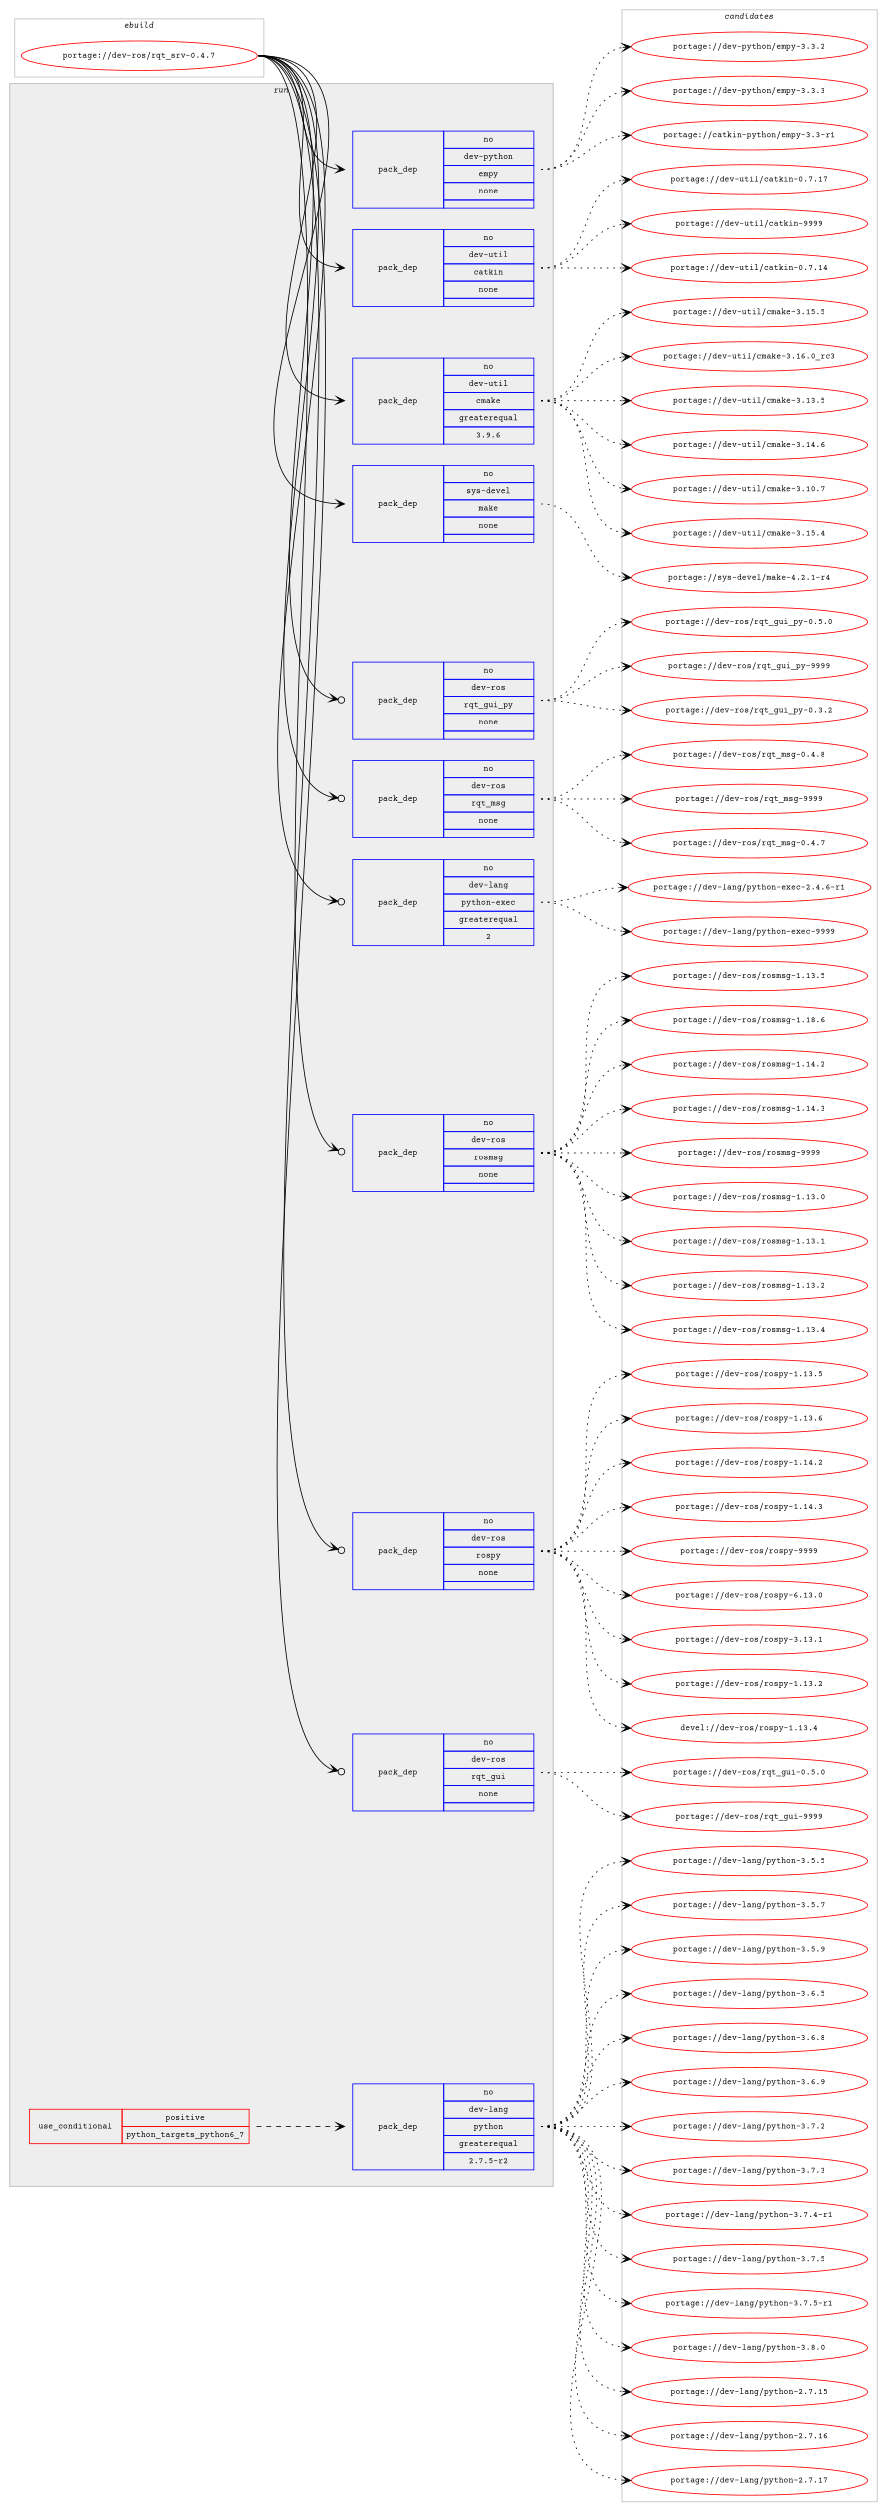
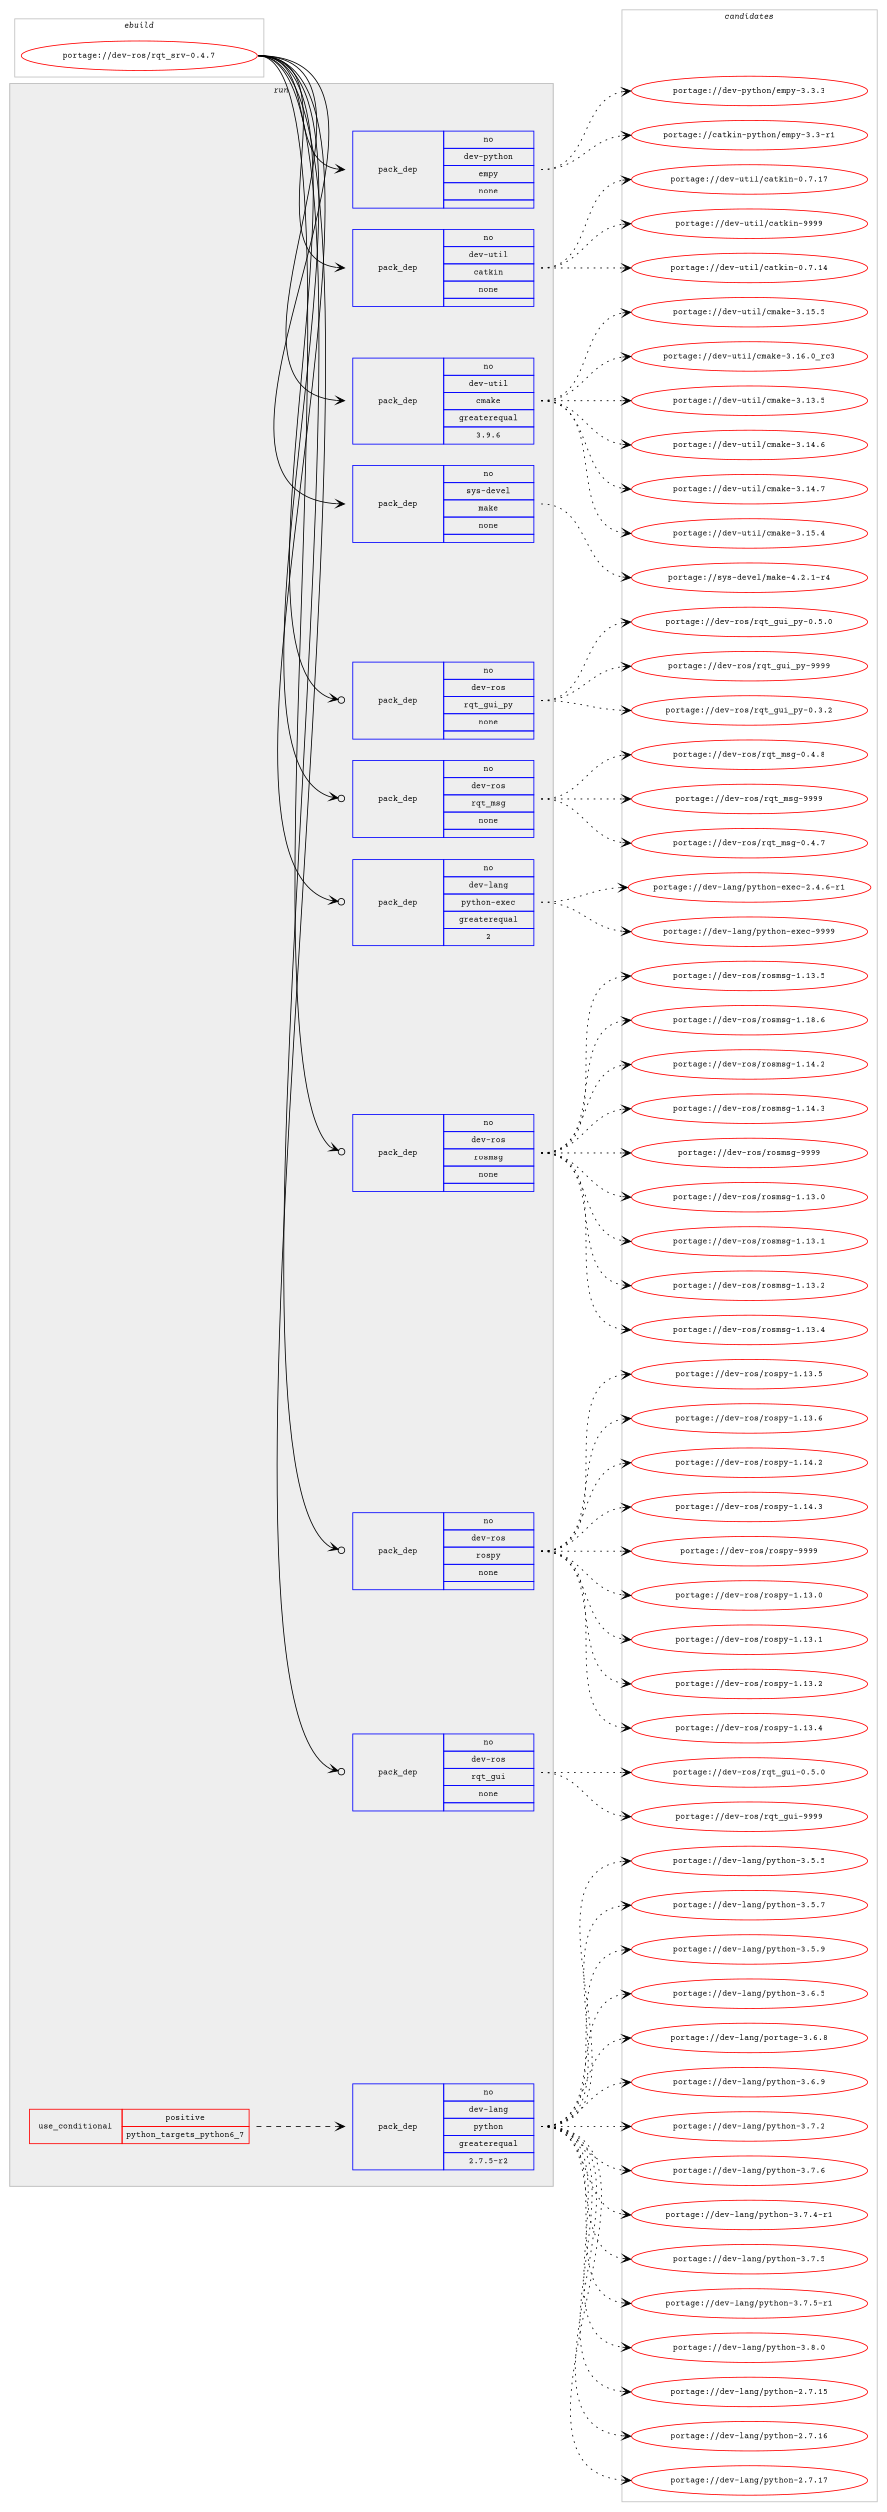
node "portage://dev-python/empy-3.3.2": removed
node "portage://dev-util/cmake-3.10.7": label "portage://dev-util/cmake-3.10.7" -> "portage://dev-util/cmake-3.14.7"
node "portage://dev-ros/rospy-6.13.0": label "portage://dev-ros/rospy-6.13.0" -> "portage://dev-ros/rospy-1.13.0"
node "portage://dev-ros/rospy-3.13.1": label "portage://dev-ros/rospy-3.13.1" -> "portage://dev-ros/rospy-1.13.1"
node "devel://dev-ros/rospy-1.13.4": label "devel://dev-ros/rospy-1.13.4" -> "portage://dev-ros/rospy-1.13.4"
node "portage://dev-lang/python-3.6.8": label "portage://dev-lang/python-3.6.8" -> "portage://dev-lang/portage-3.6.8"
node "portage://dev-lang/python-3.7.3": label "portage://dev-lang/python-3.7.3" -> "portage://dev-lang/python-3.7.6"
